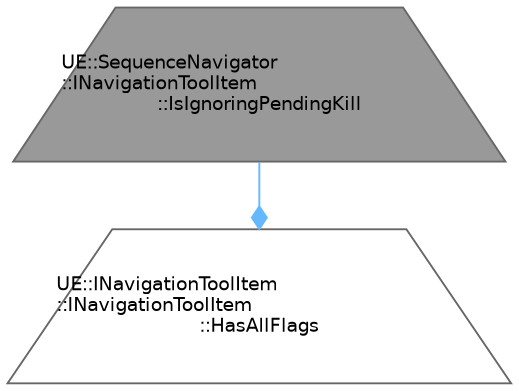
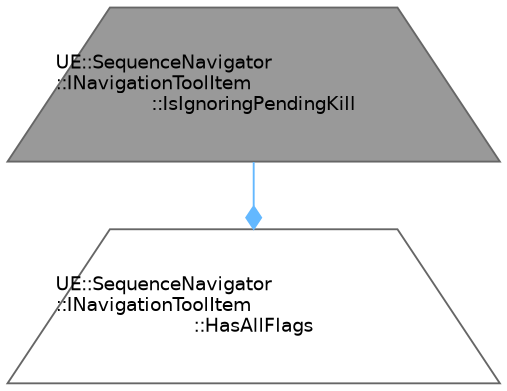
node "UE::INavigationToolItem ::INavigationToolItem ::HasAllFlags": label "UE::INavigationToolItem ::INavigationToolItem ::HasAllFlags" -> "UE::SequenceNavigator ::INavigationToolItem ::HasAllFlags"
